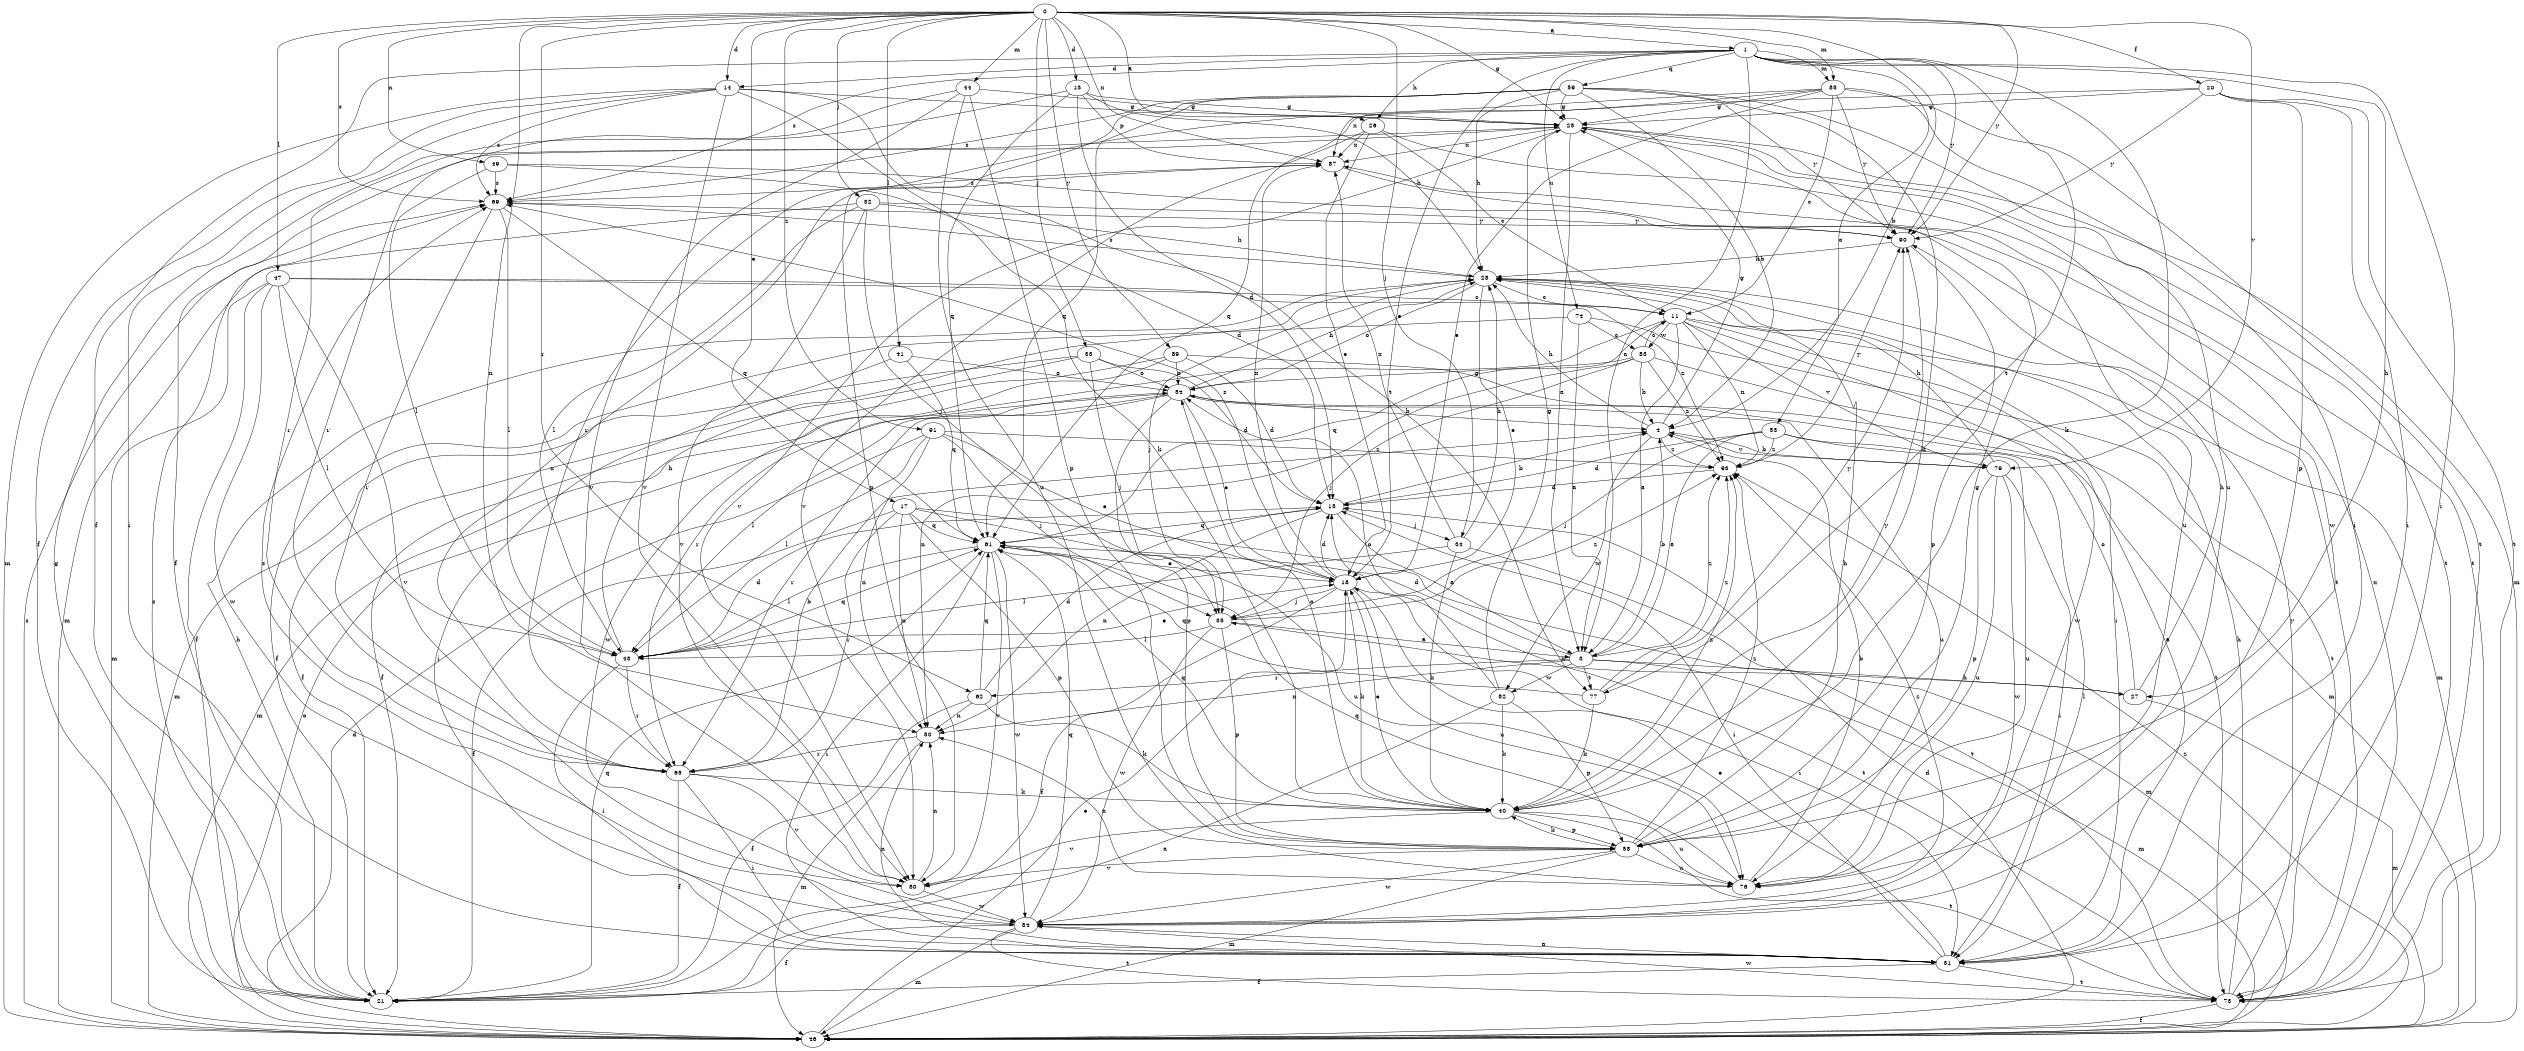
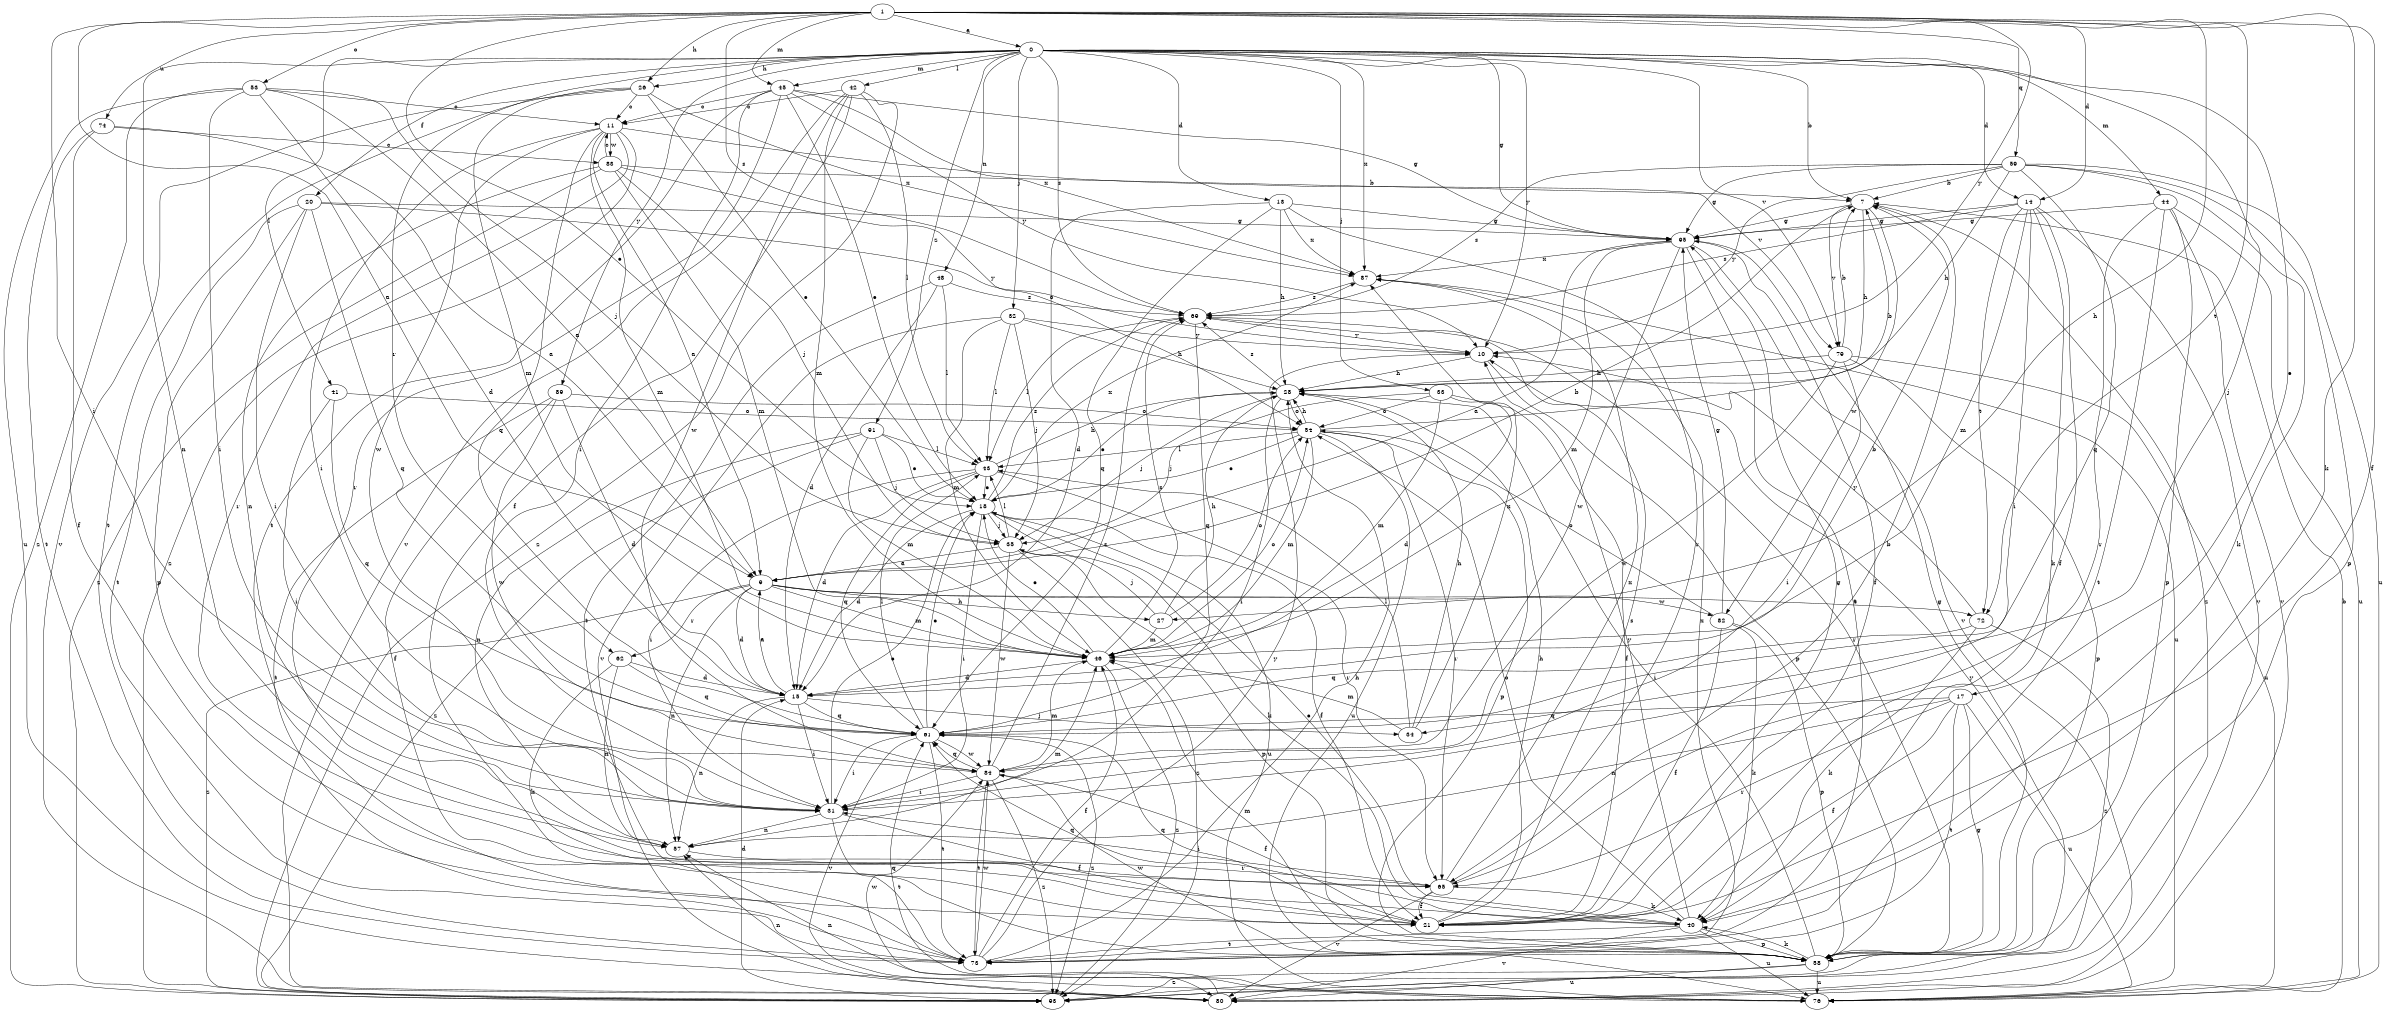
edge "0" -> "1": reversed
edge "0" -> "26": label "a" -> "h"
node "85": label "85" -> "45"
edge "13" -> "87": label "p" -> "x"
node "25": label "25" -> "95"
node "49": label "49" -> "48"
node "90": label "90" -> "10"
node "47": label "47" -> "42"
edge "59" -> "80": now "59" -> "58"
edge "28" -> "11": now "53" -> "11"
edge "83" -> "54": label "g" -> "o"
edge "11" -> "93": label "n" -> "z"
node "4": label "4" -> "7"
edge "26" -> "46": added, label "m"
edge "58" -> "28": label "h" -> "i"
edge "69" -> "65": now "69" -> "58"
edge "11" -> "31": label "a" -> "i"
edge "27" -> "35": label "x" -> "j"
node "3": label "3" -> "9"
edge "17" -> "58": label "p" -> "g"
edge "40" -> "93": now "61" -> "93"
node "77": label "77" -> "72"
edge "53" -> "31": label "l" -> "i"
edge "34" -> "40": removed, label "k"
edge "31" -> "15": reversed
edge "91" -> "46": label "d" -> "m"
node "50": label "50" -> "57"
edge "82" -> "21": label "a" -> "f"
edge "58" -> "80": label "v" -> "u"
edge "44" -> "73": added, label "t"
edge "62" -> "21": removed, label "f"
edge "84" -> "31": label "a" -> "i"
